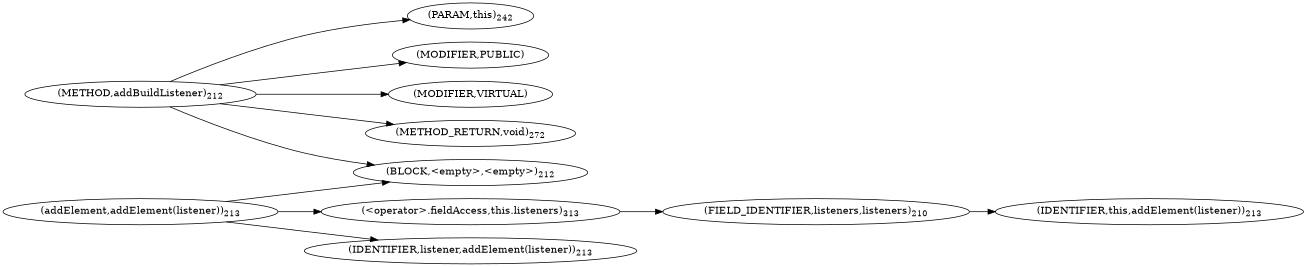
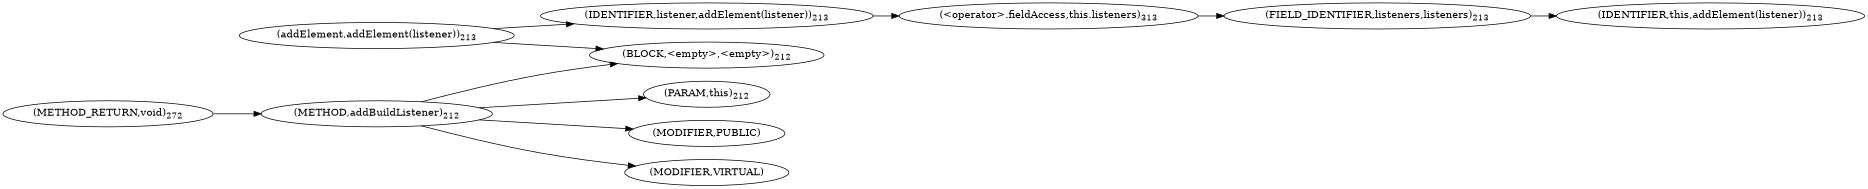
node "(PARAM,this)": text "242" -> "212"
edge "(METHOD,addBuildListener)" -> "(METHOD_RETURN,void)": reversed
node "(FIELD_IDENTIFIER,listeners,listeners)": text "210" -> "213"
edge "(addElement,addElement(listener))" -> "(<operator>.fieldAccess,this.listeners)": now "(IDENTIFIER,listener,addElement(listener))" -> "(<operator>.fieldAccess,this.listeners)"
